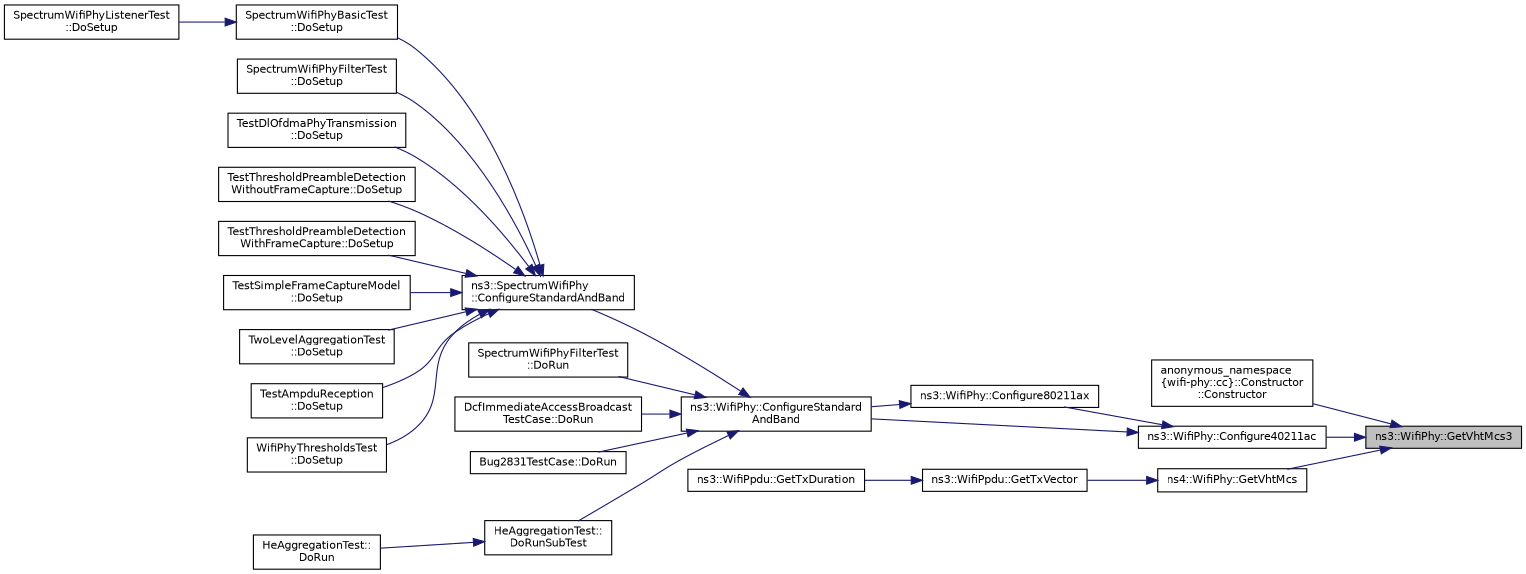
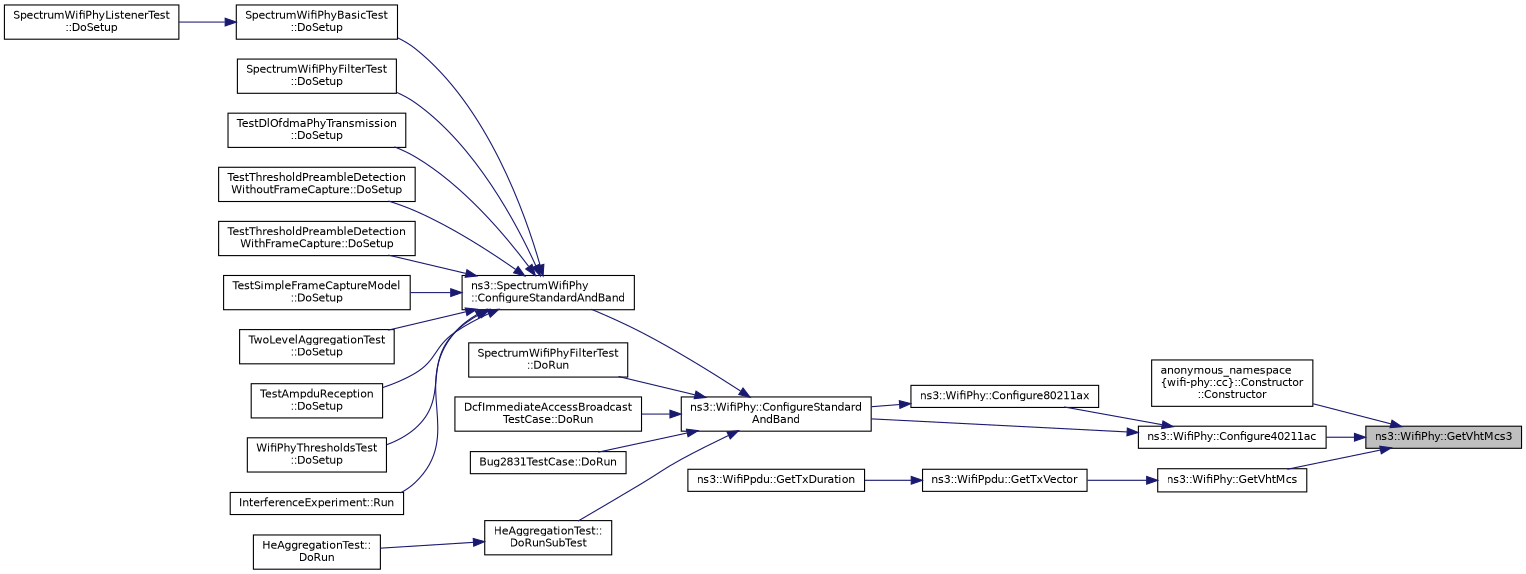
node "ns4::WifiPhy::GetVhtMcs": label "ns4::WifiPhy::GetVhtMcs" -> "ns3::WifiPhy::GetVhtMcs"
node "InterferenceExperiment::Run": added
